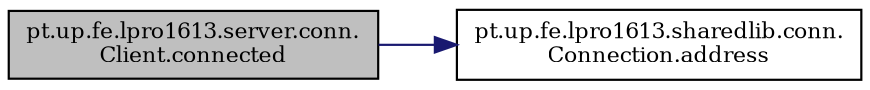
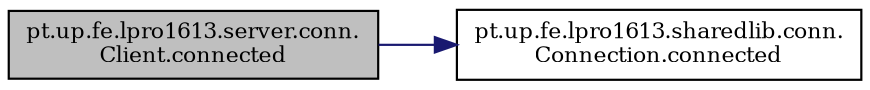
node "pt.up.fe.lpro1613.sharedlib.conn. Connection.address": label "pt.up.fe.lpro1613.sharedlib.conn. Connection.address" -> "pt.up.fe.lpro1613.sharedlib.conn. Connection.connected"
